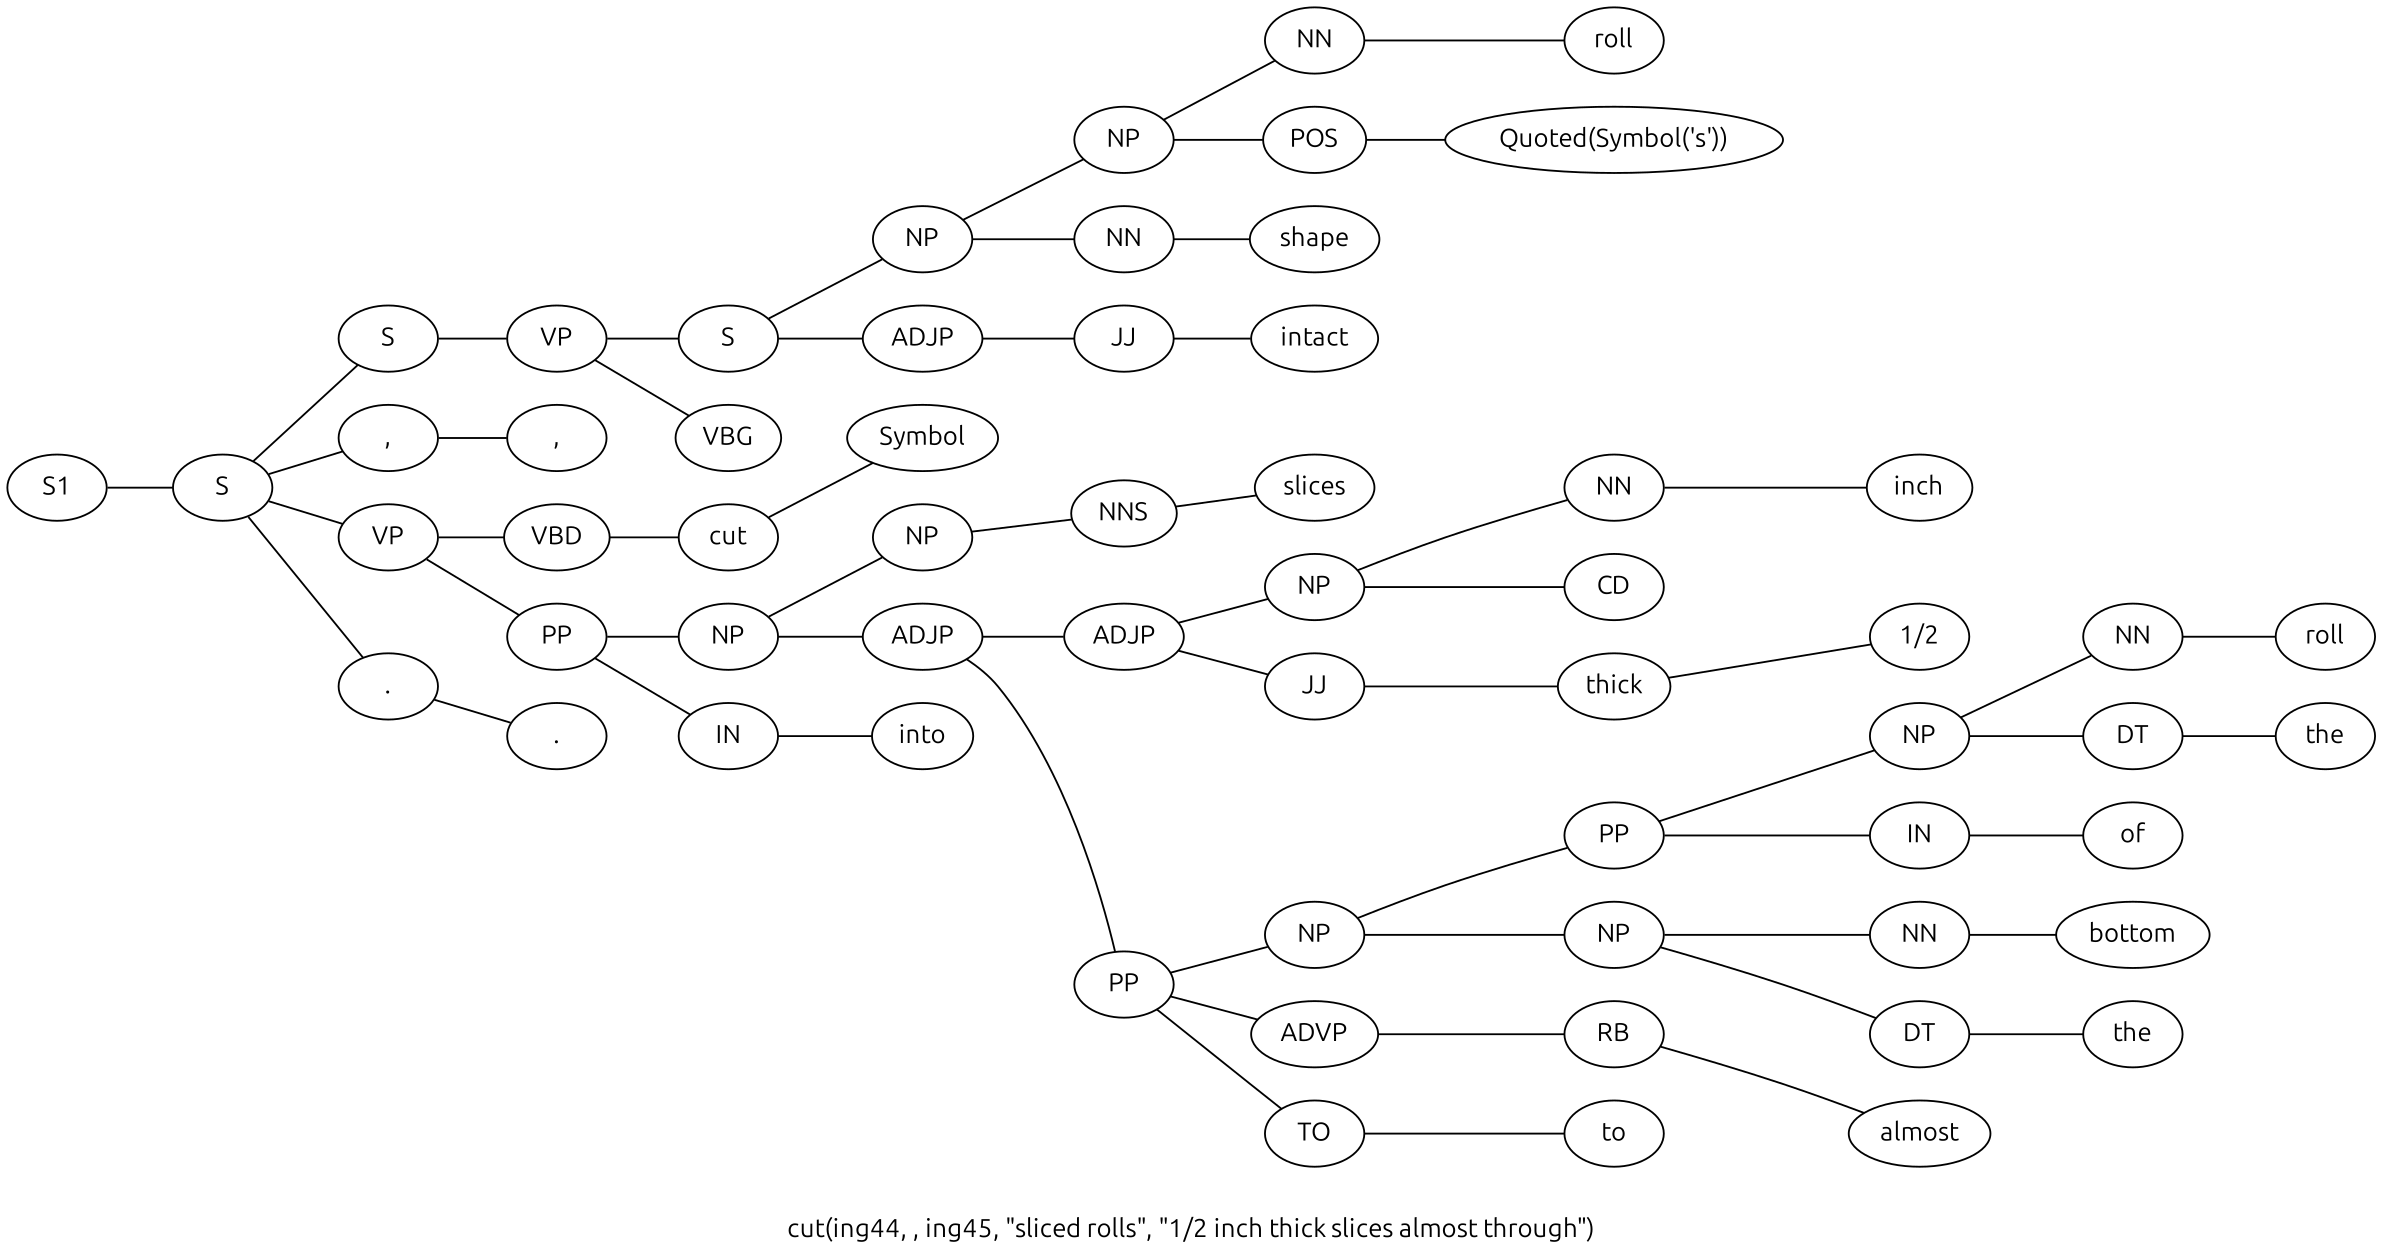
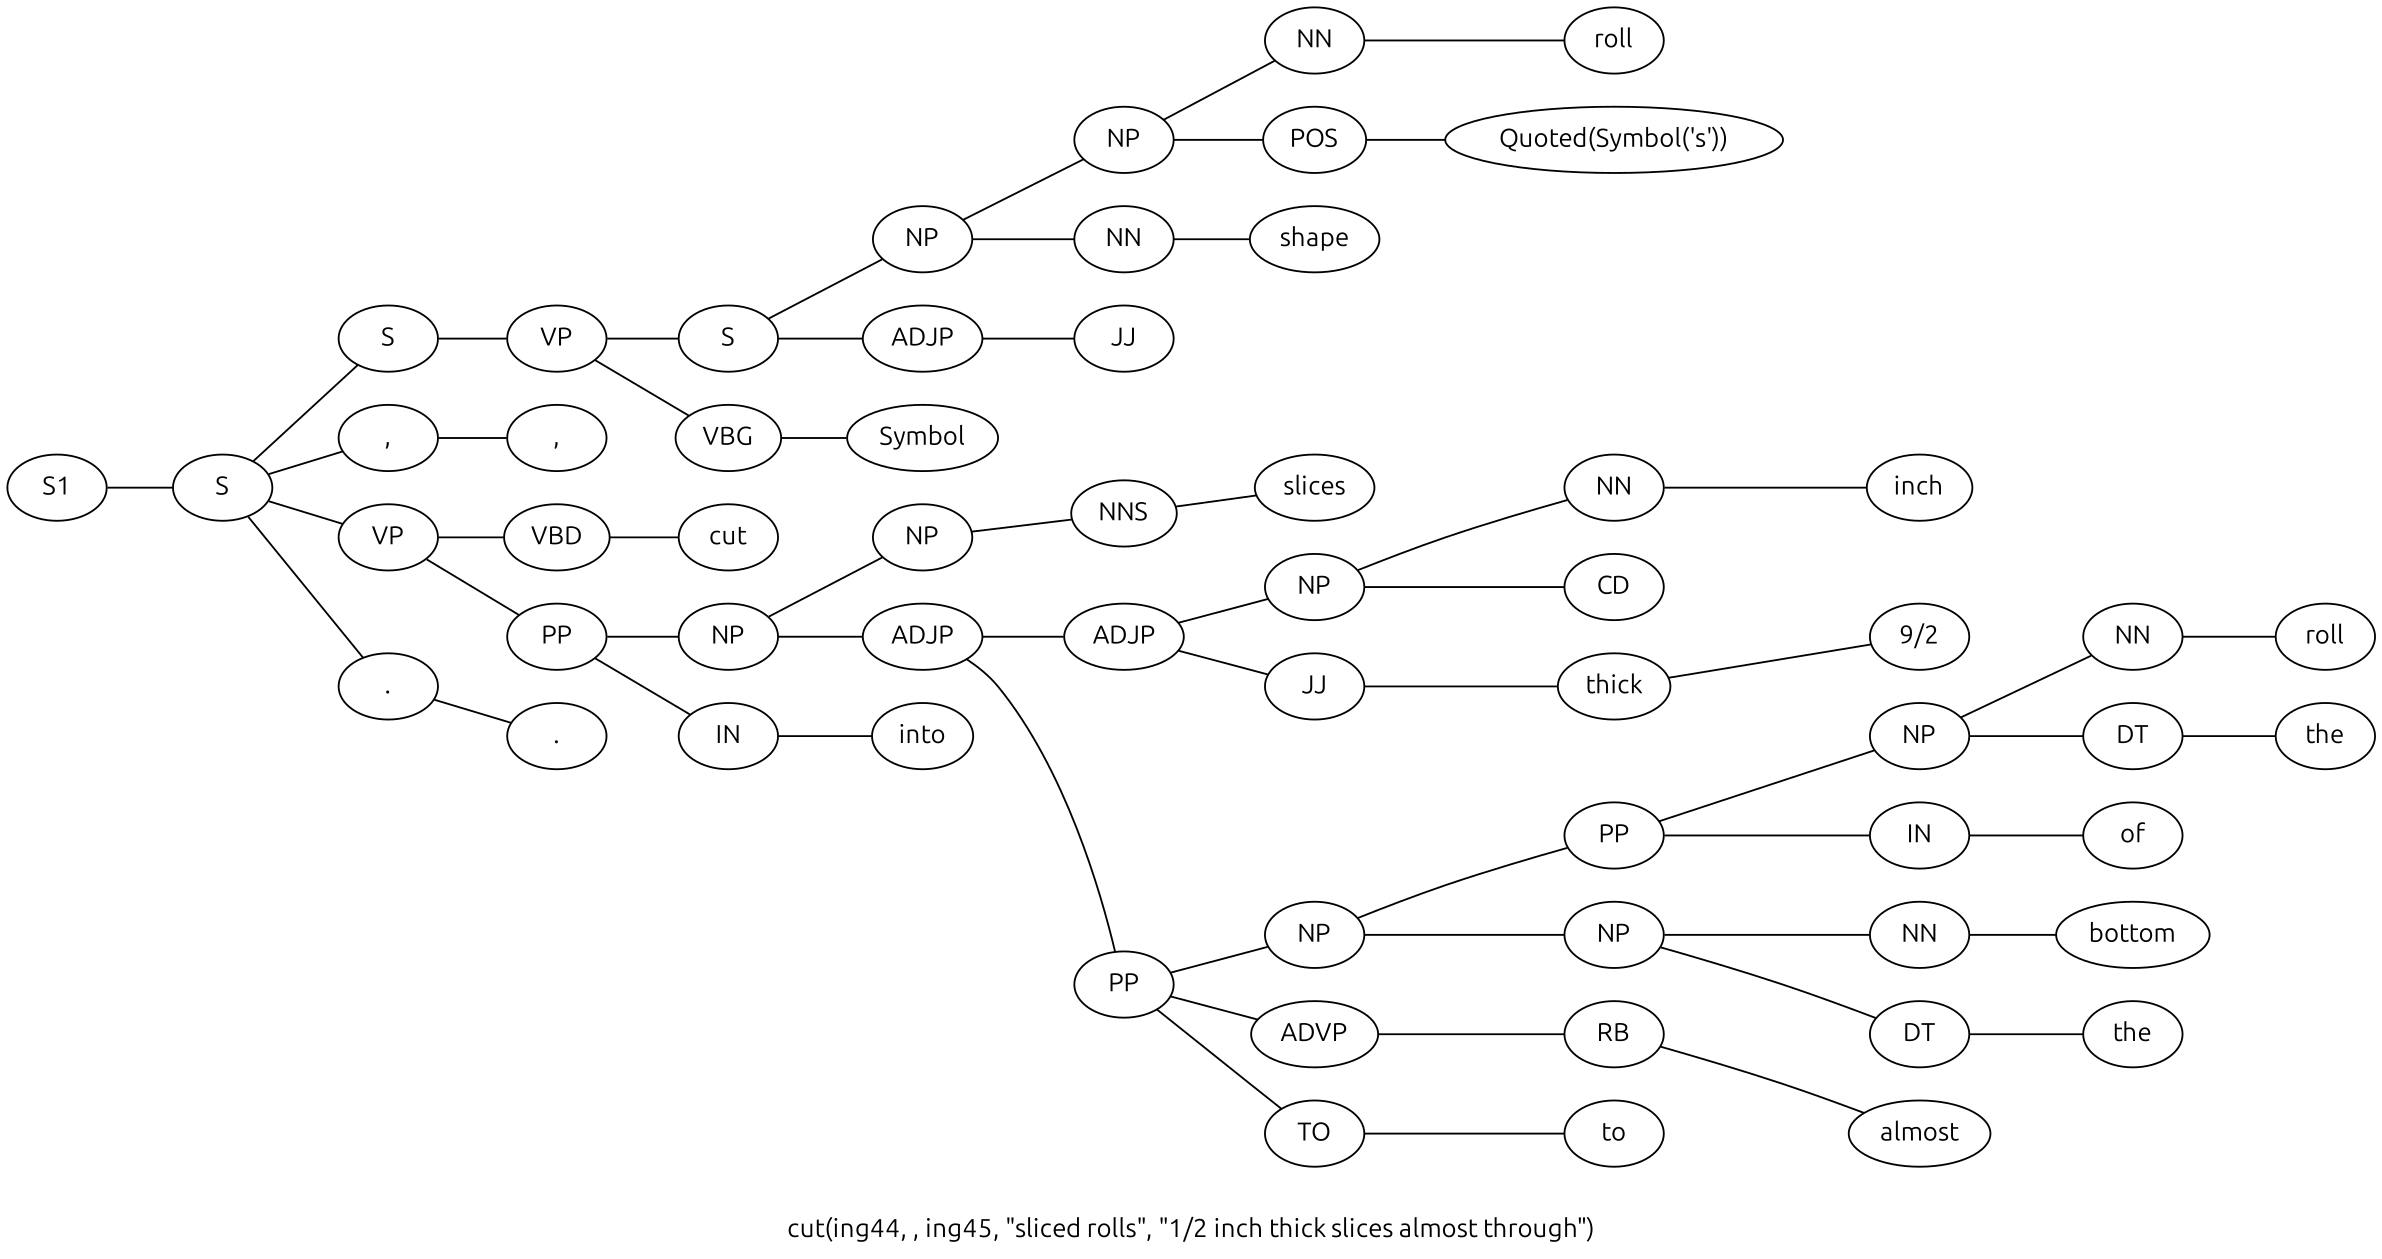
node "intact": removed
edge "Symbol" -- "cut": now "Symbol" -- "VBG"
node "1/2": label "1/2" -> "9/2"
